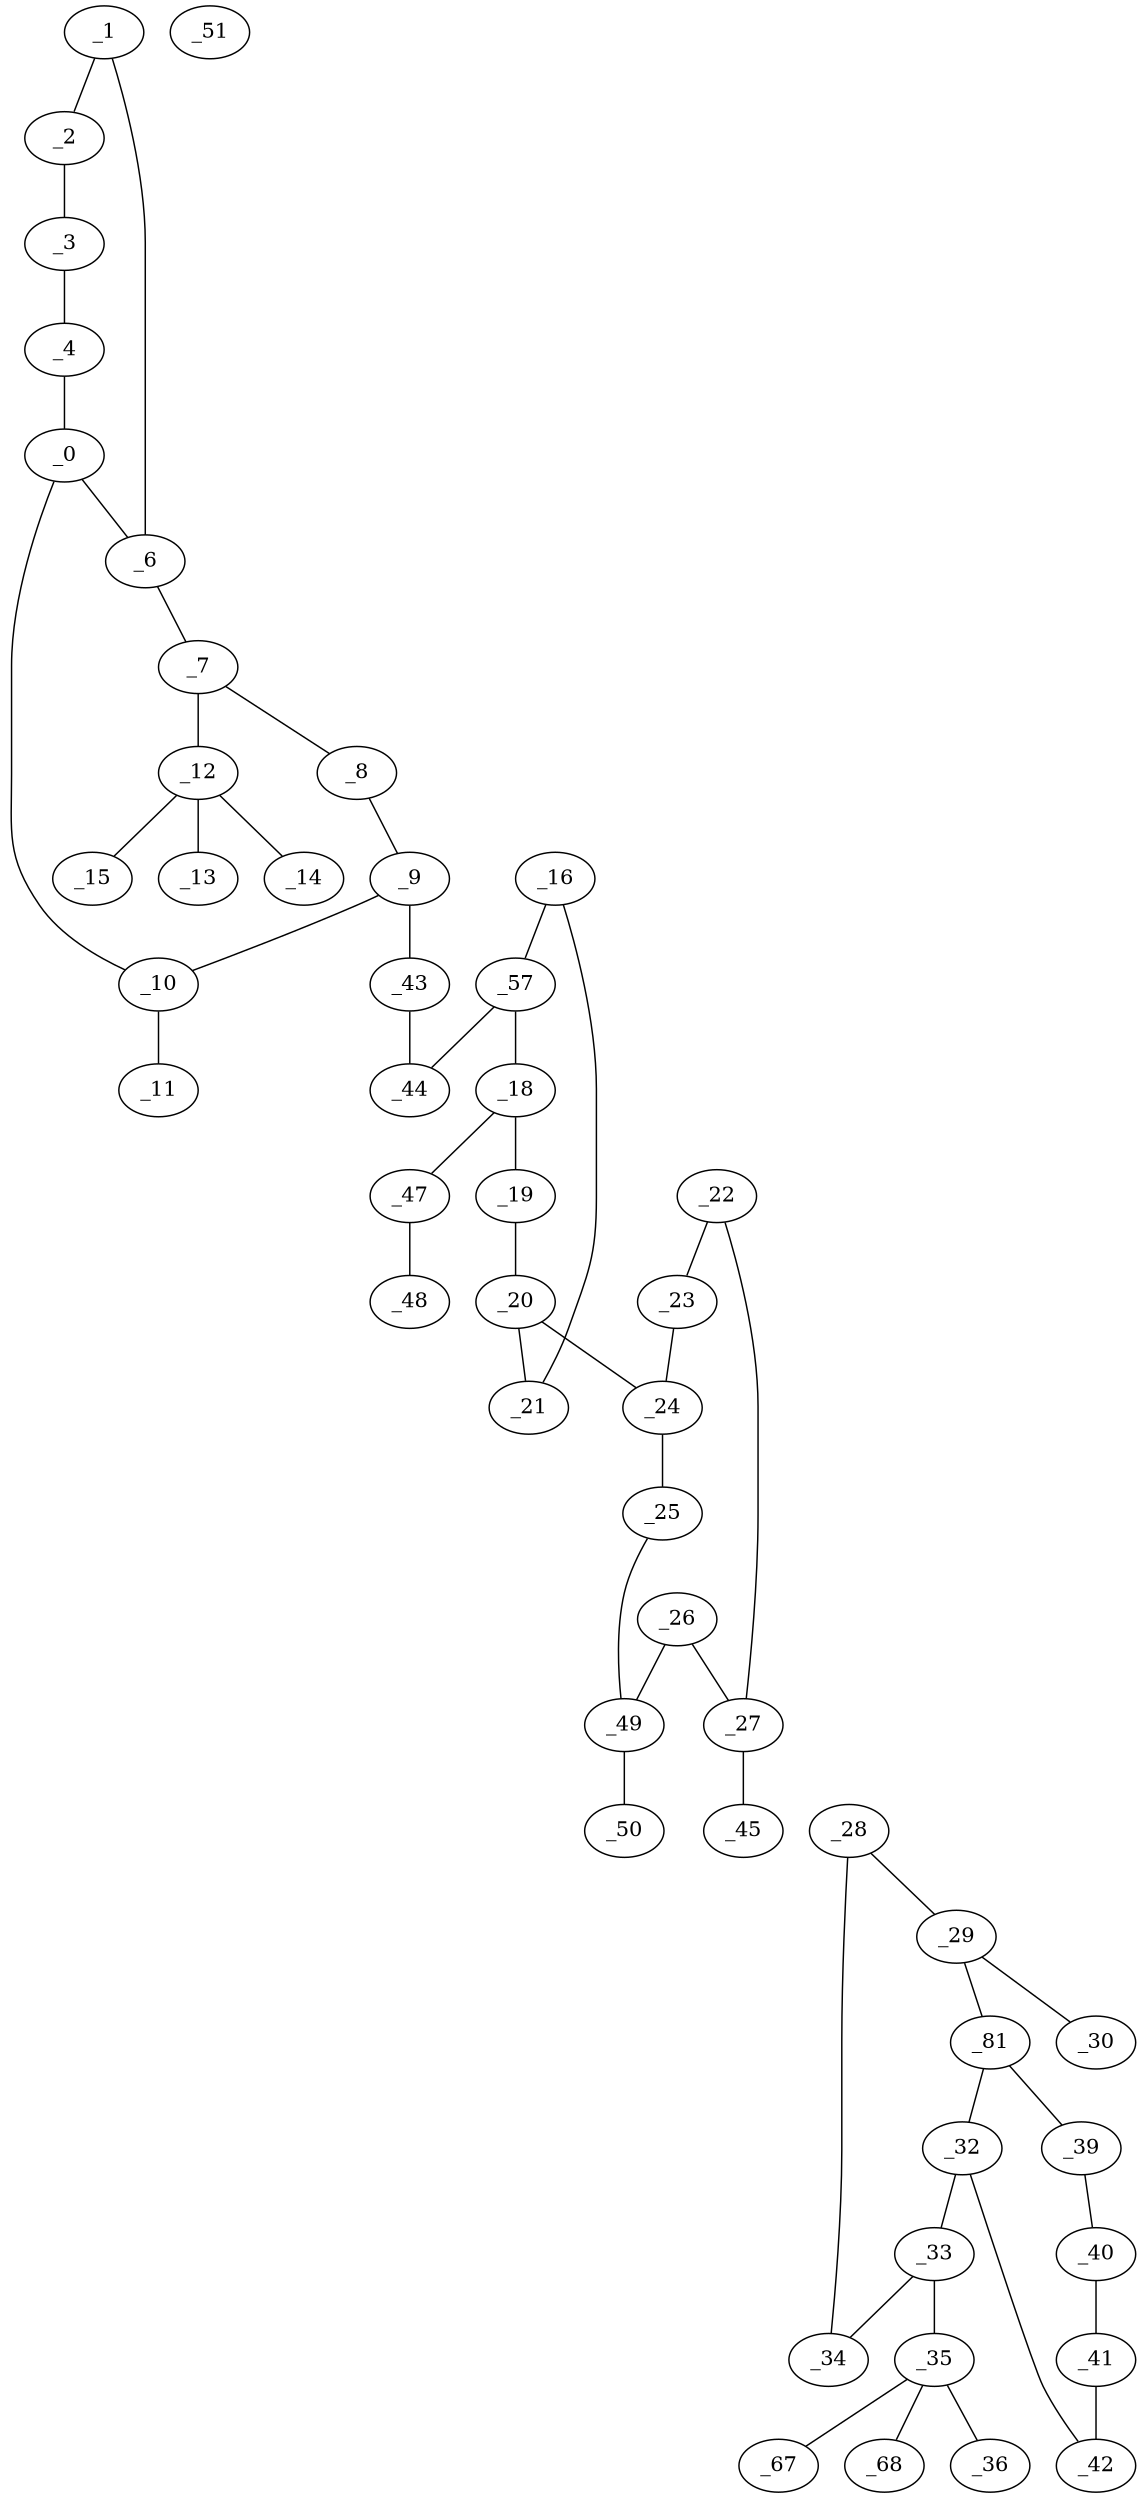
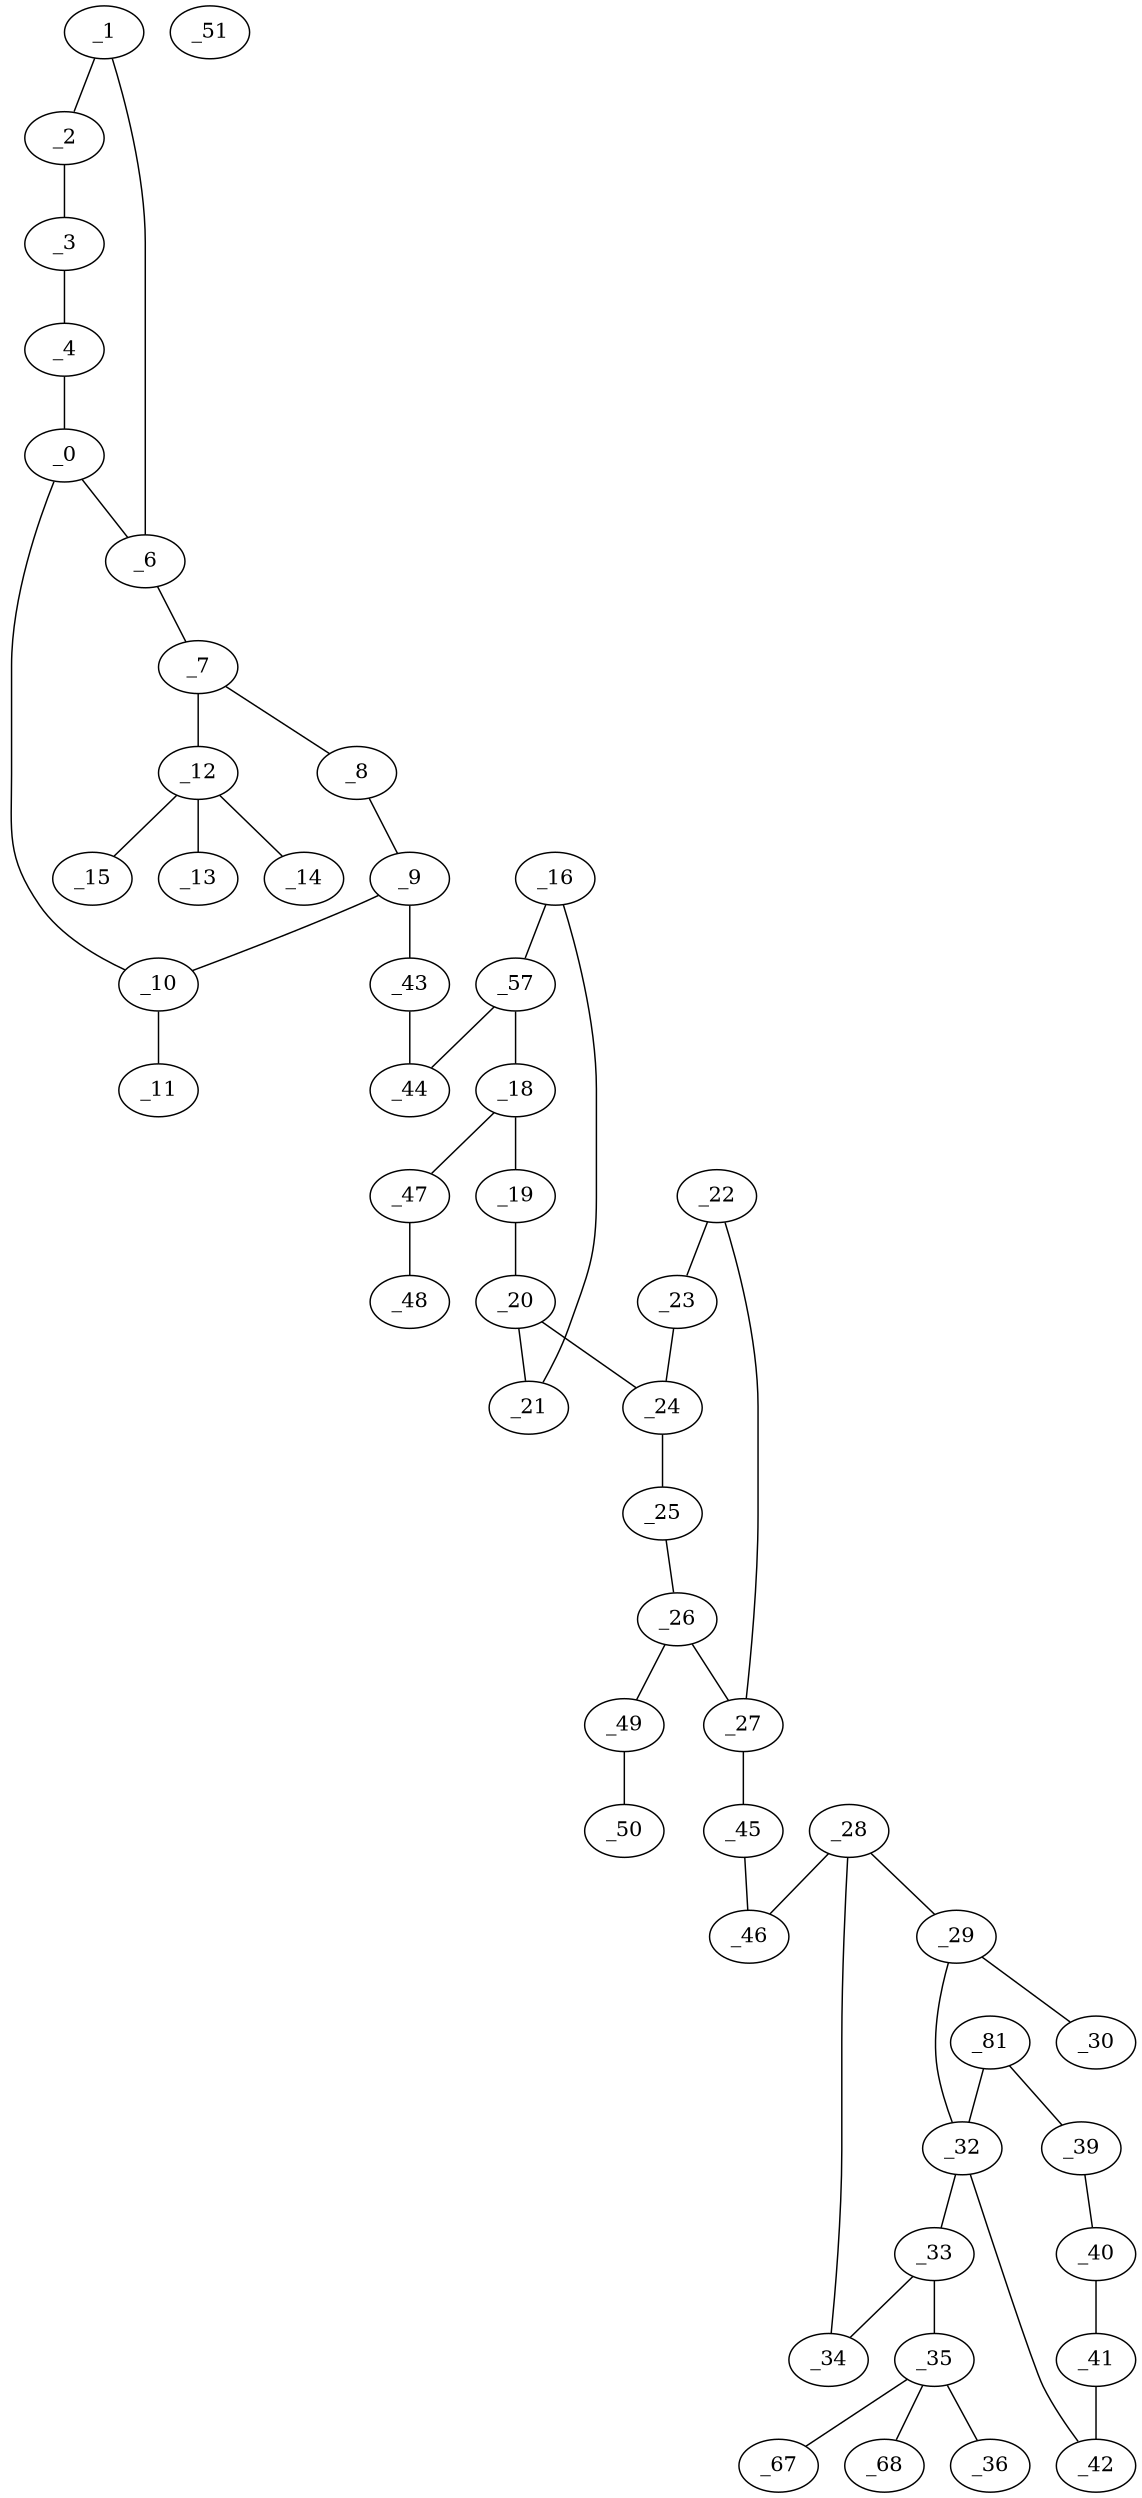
edge "_25" -- "_49": now "_25" -- "_26"
node "_46": added
edge "_29" -- "_81": now "_29" -- "_32"
